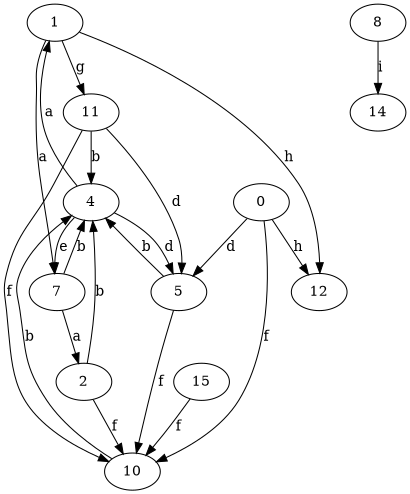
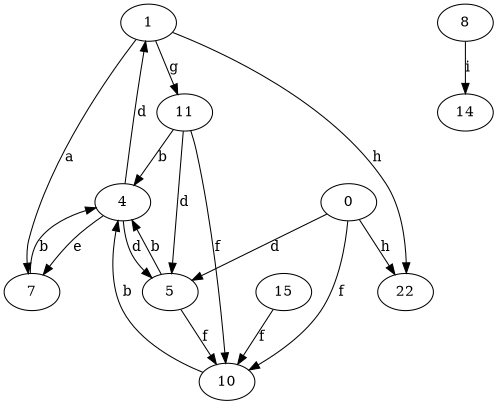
edge "4" -> "1": label "a" -> "d"
node "12": label "12" -> "22"
node "2": removed
